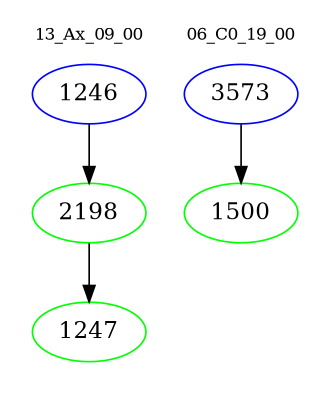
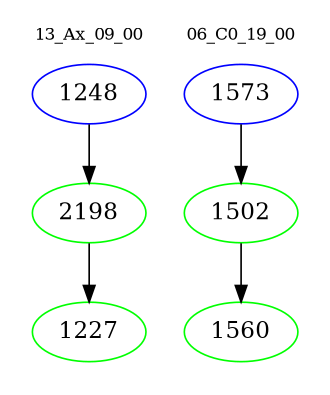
node "1246": label "1246" -> "1248"
node "3573": label "3573" -> "1573"
node "1500": label "1500" -> "1502"
node "1247": label "1247" -> "1227"
node "1560": added
